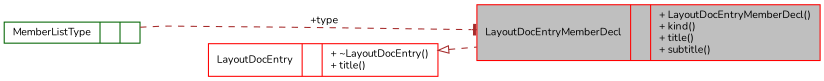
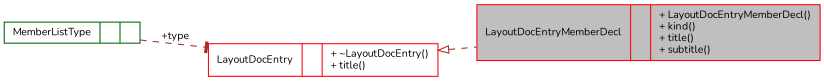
edge "MemberListType" -> "LayoutDocEntryMemberDecl": now "MemberListType" -> "LayoutDocEntry"
